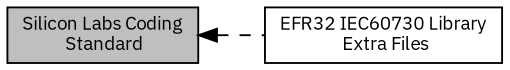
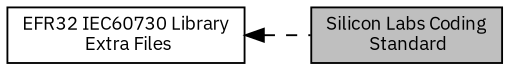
edge "EFR32 IEC60730 Library Extra Files" -> "Silicon Labs Coding Standard": reversed
